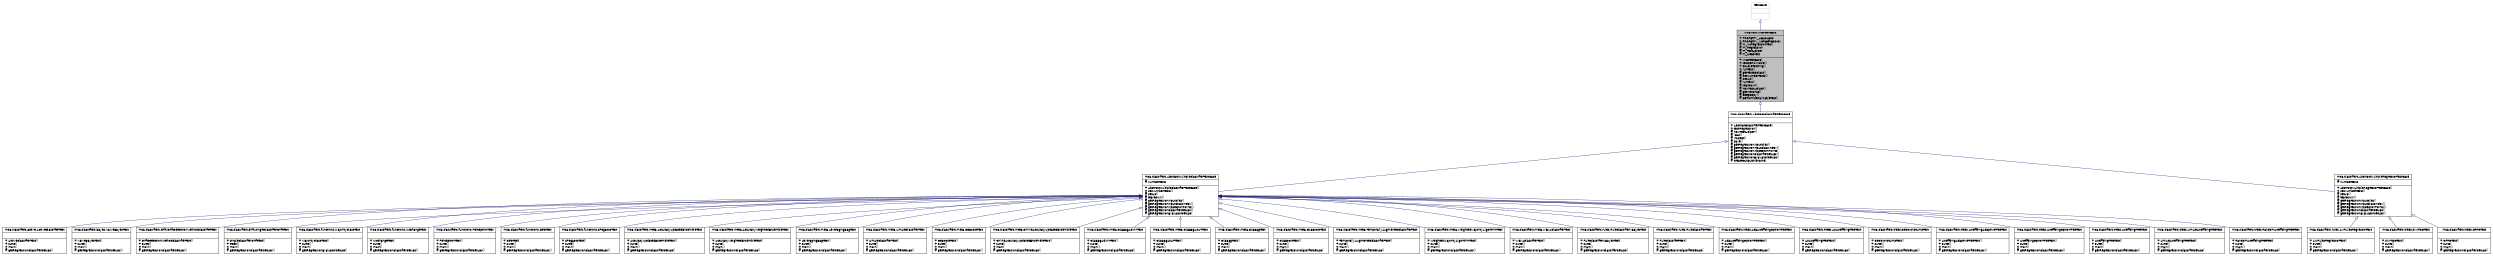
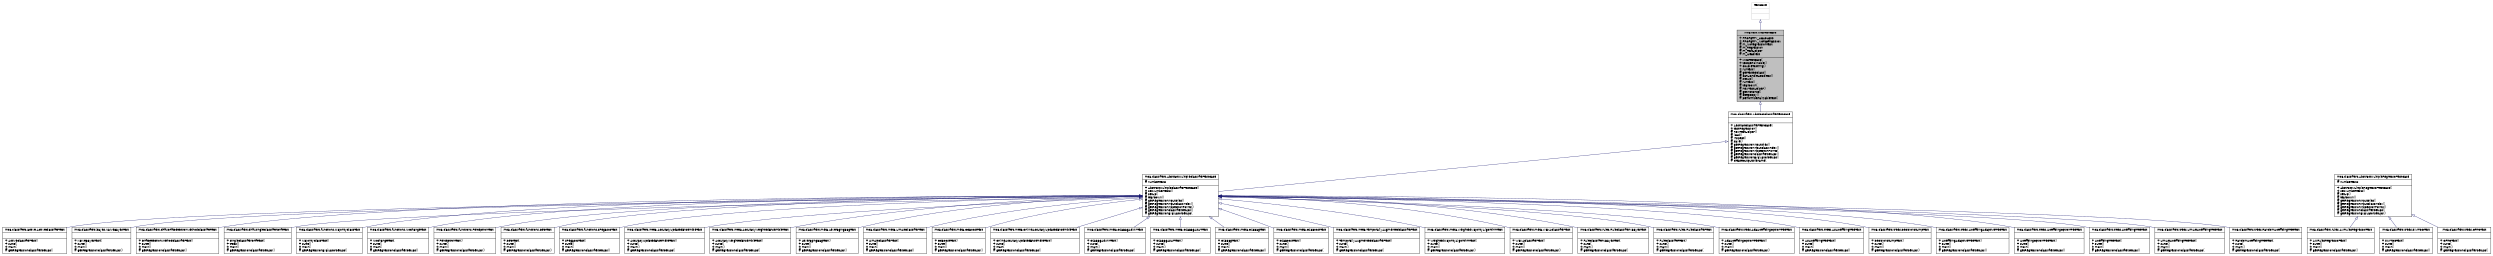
node "moa.test.MoaTestCase": text "# setNumberTests()" -> "# canHandleHeadless()"
edge "moa.classifiers.AbstractMultipleRegressorTestCase" -> "moa.classifiers.AbstractClassifierTestCase": removed
